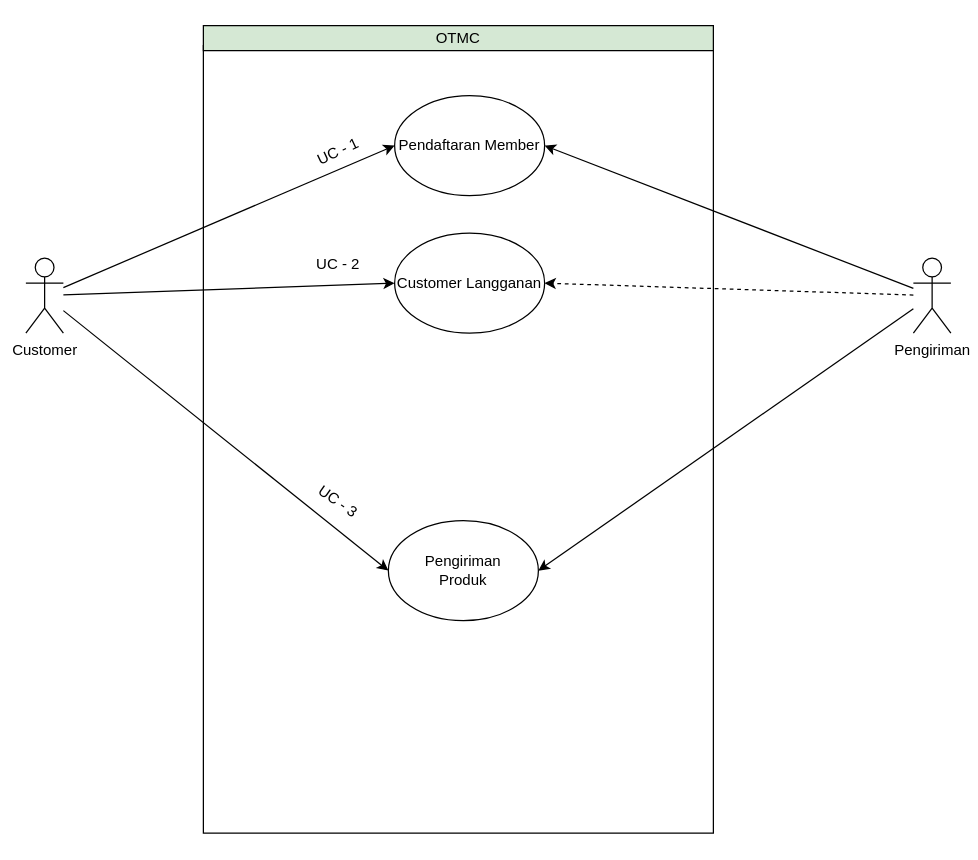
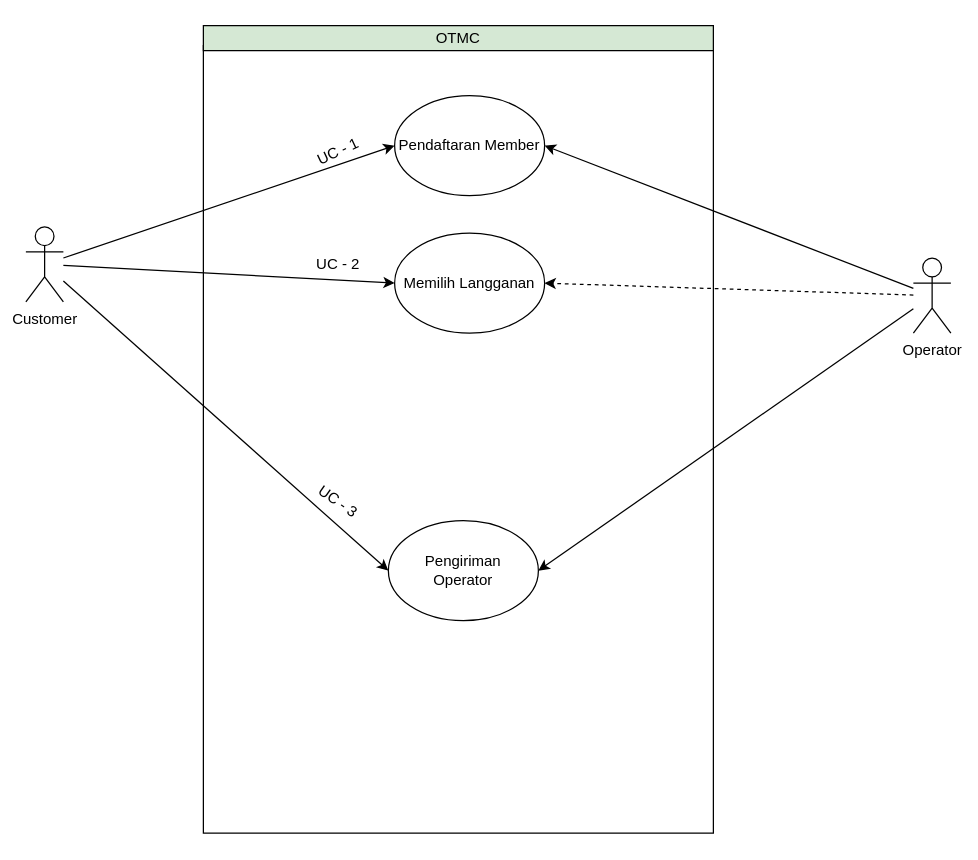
node "Customer Langganan": label "Customer Langganan" -> "Memilih Langganan"
node "Customer": moved (44, 296) -> (44, 264)
node "Pengiriman": label "Pengiriman" -> "Operator"
node "Pengiriman Produk": label "Pengiriman Produk" -> "Pengiriman Operator"
